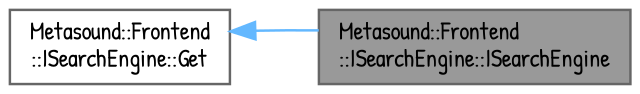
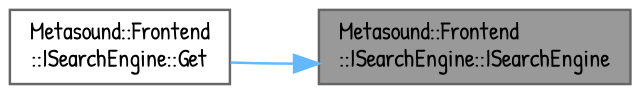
edge "Metasound::Frontend ::ISearchEngine::ISearchEngine" -> "Metasound::Frontend ::ISearchEngine::Get": reversed
